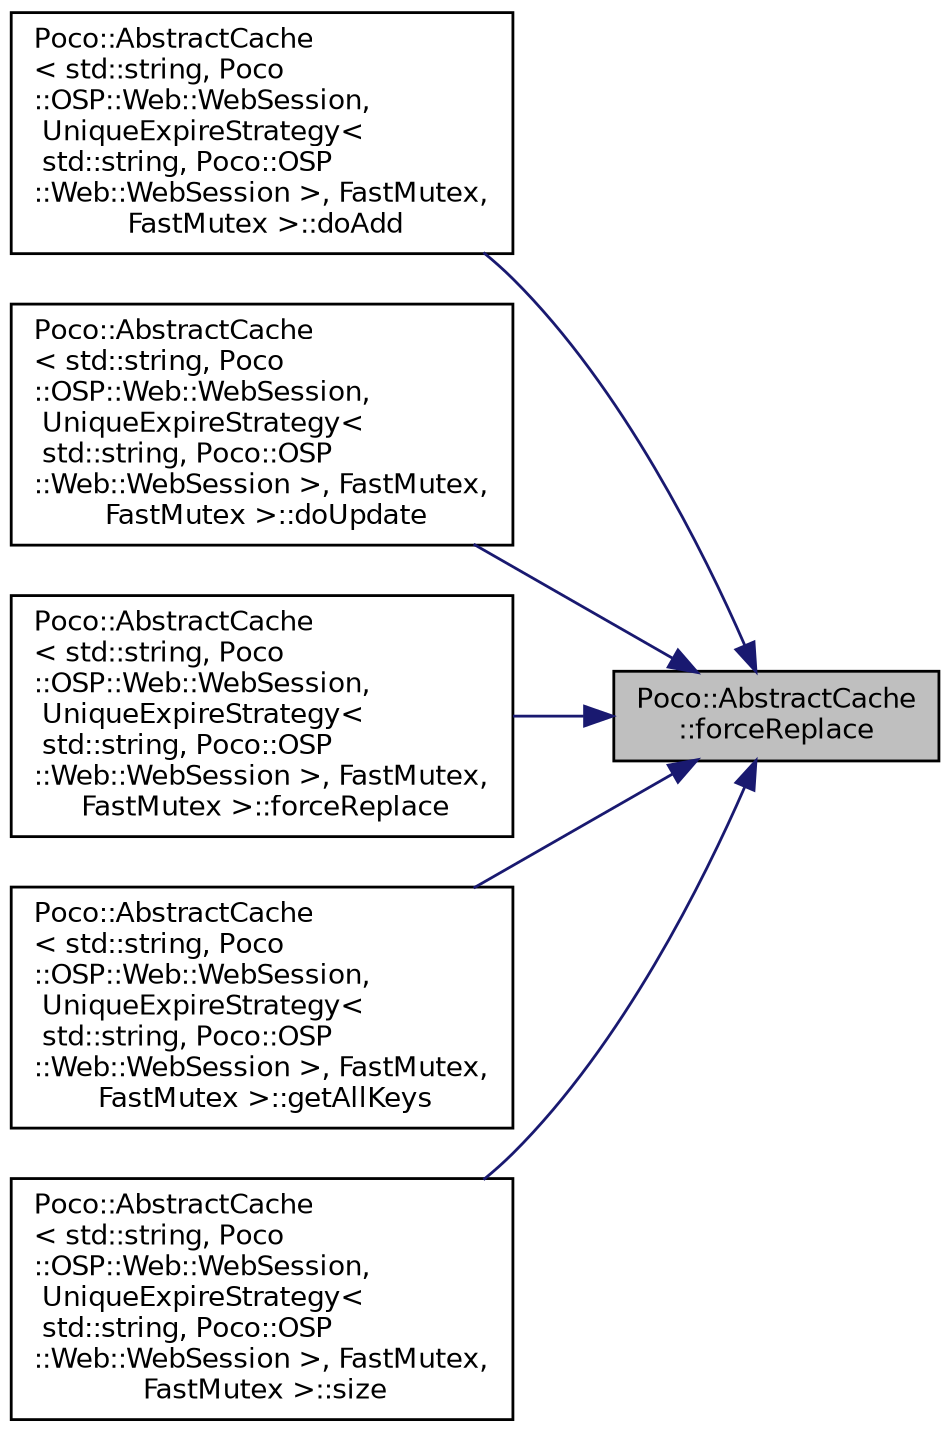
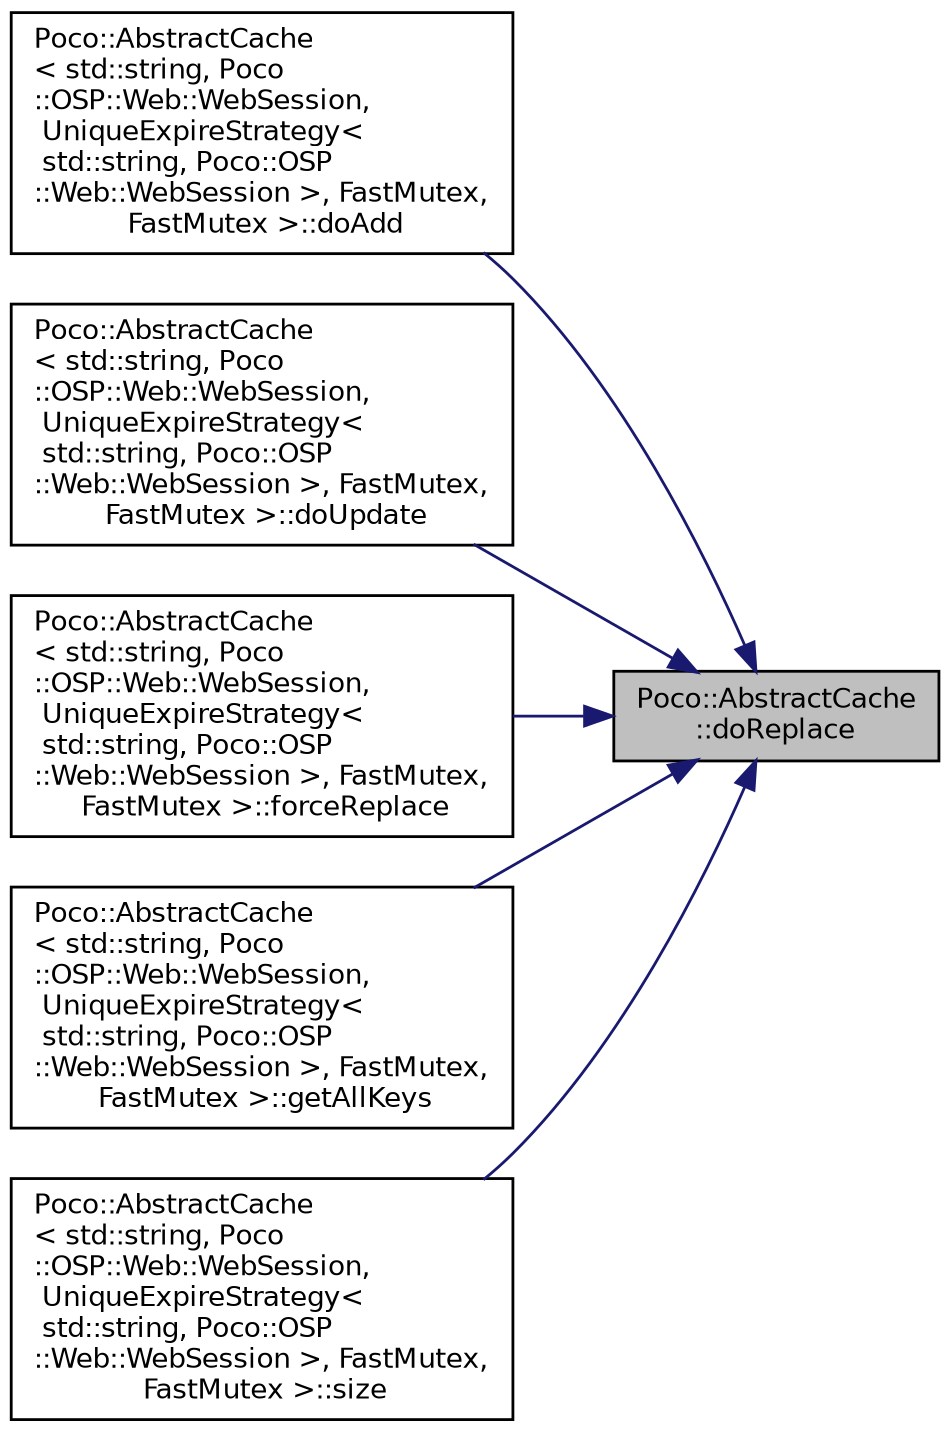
node "Poco::AbstractCache ::forceReplace": label "Poco::AbstractCache ::forceReplace" -> "Poco::AbstractCache ::doReplace"
